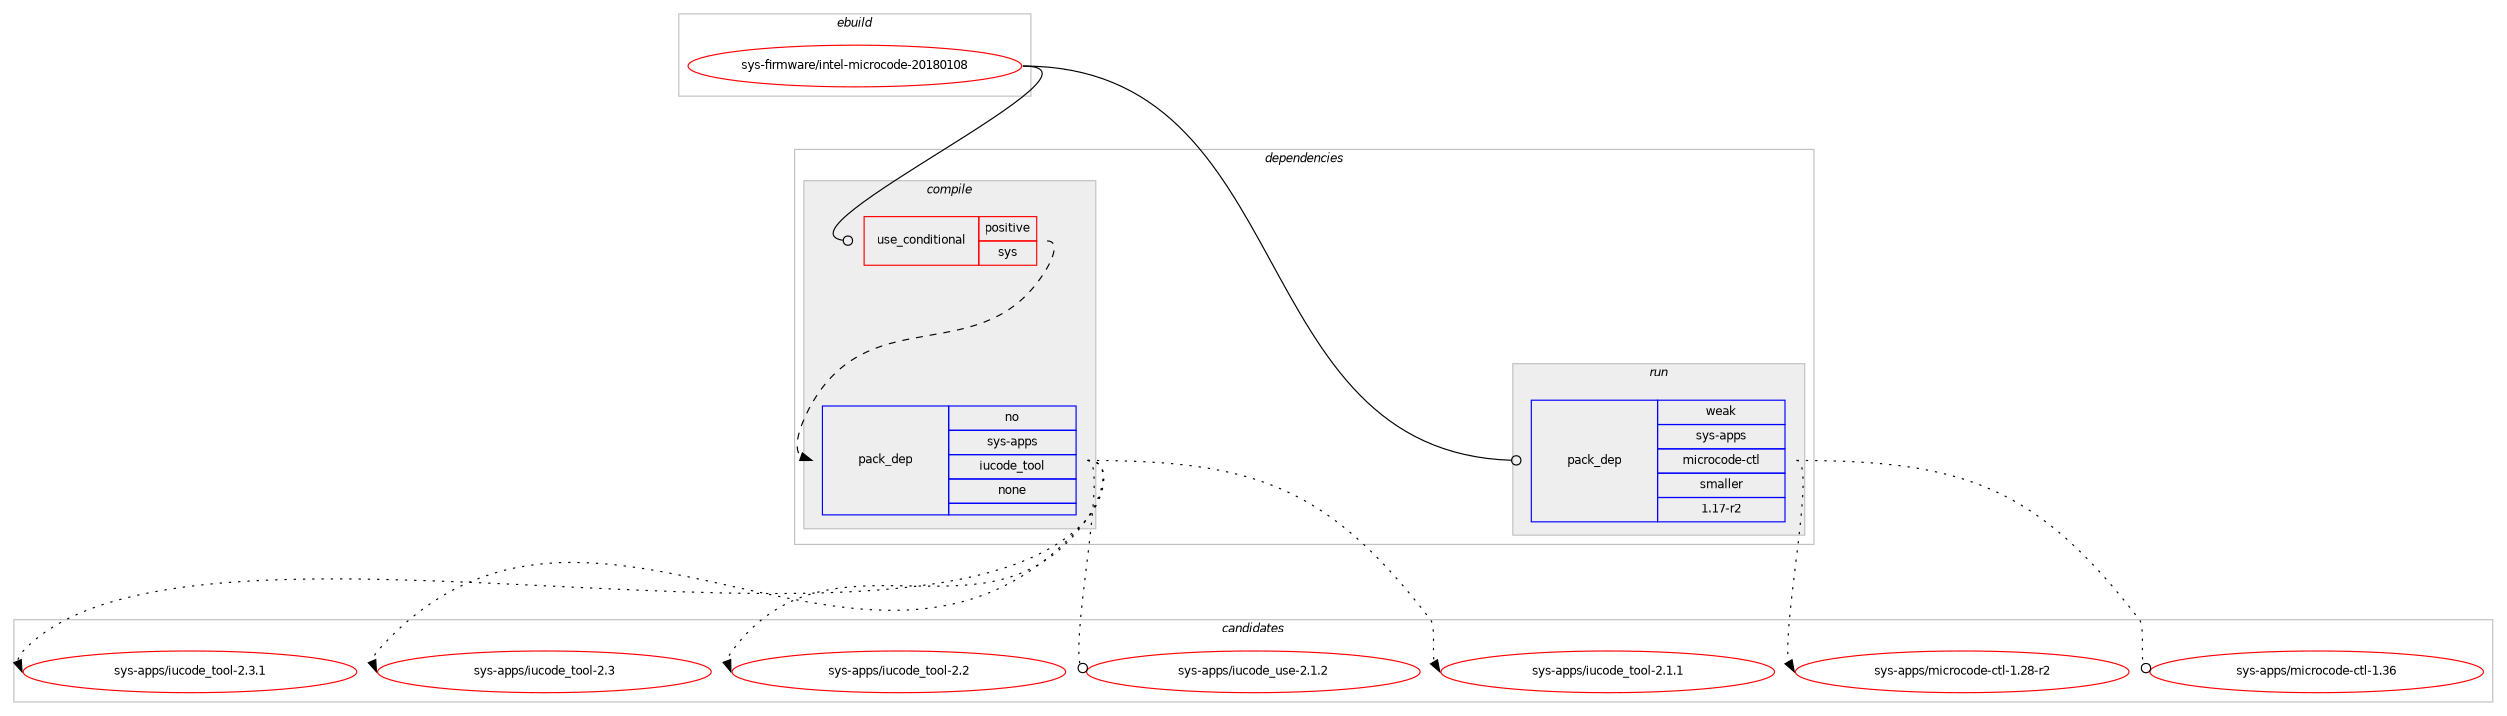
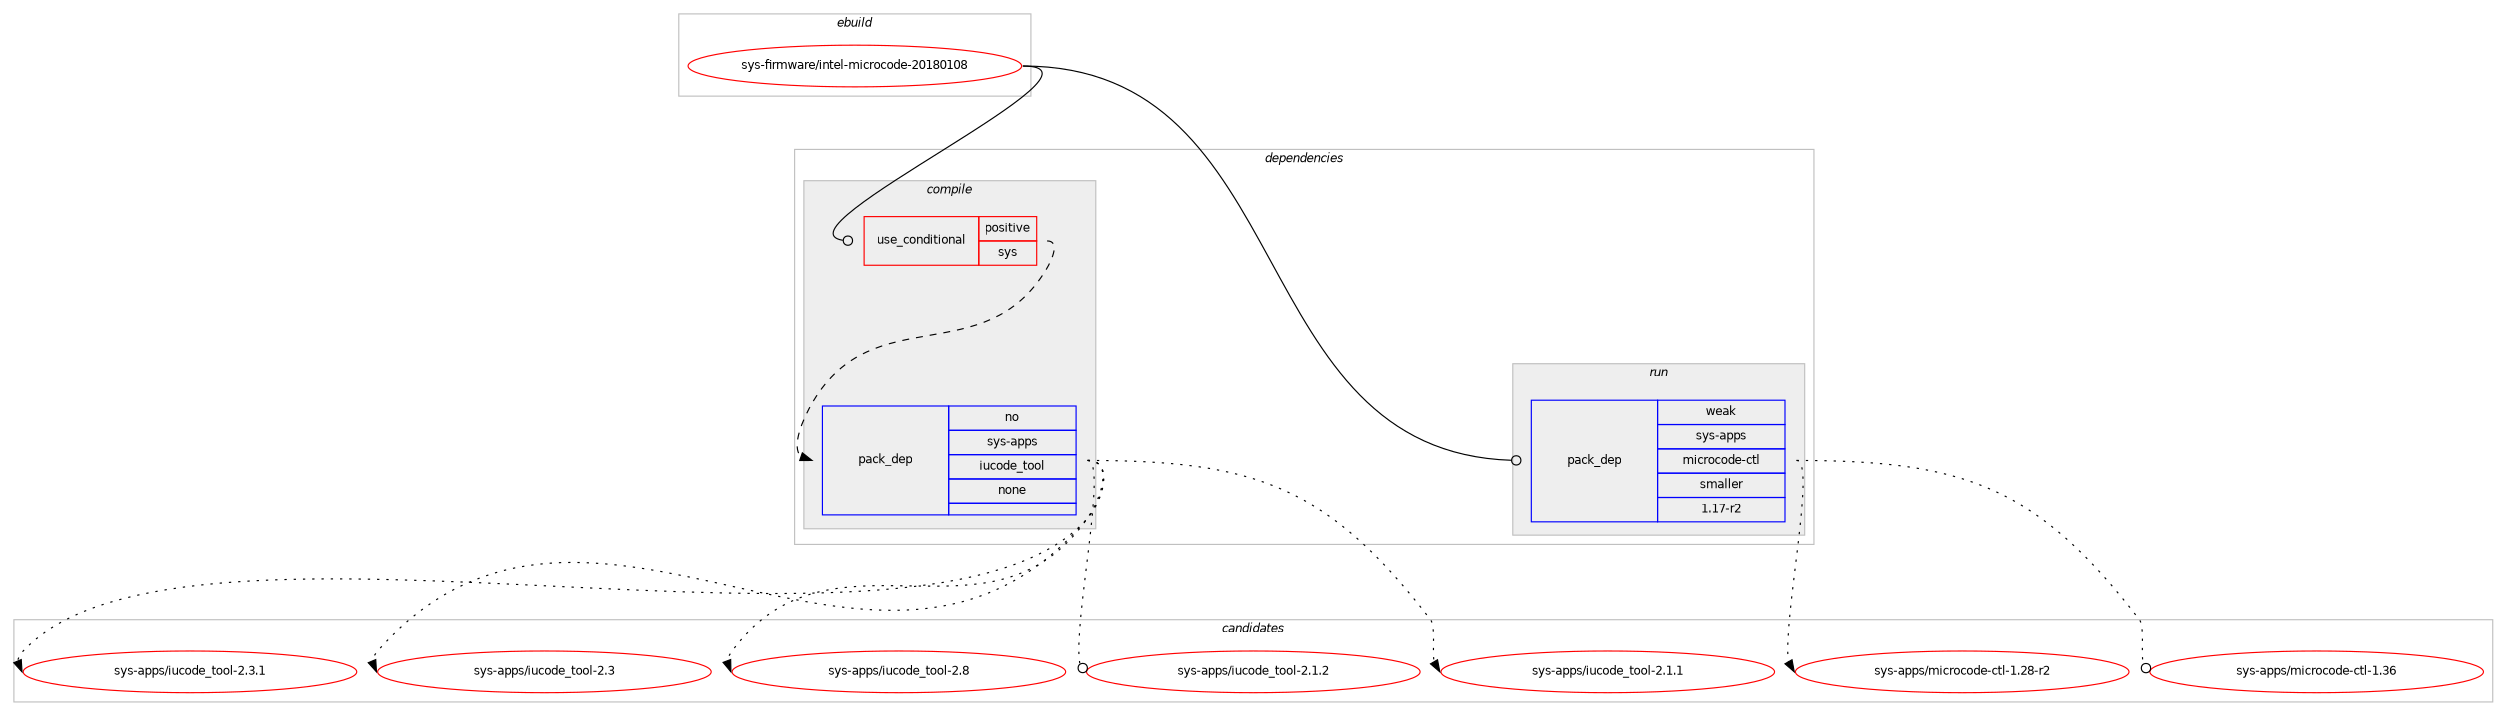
node "sys-apps/iucode_tool-2.2": label "sys-apps/iucode_tool-2.2" -> "sys-apps/iucode_tool-2.8"
node "sys-apps/iucode_use-2.1.2": label "sys-apps/iucode_use-2.1.2" -> "sys-apps/iucode_tool-2.1.2"
